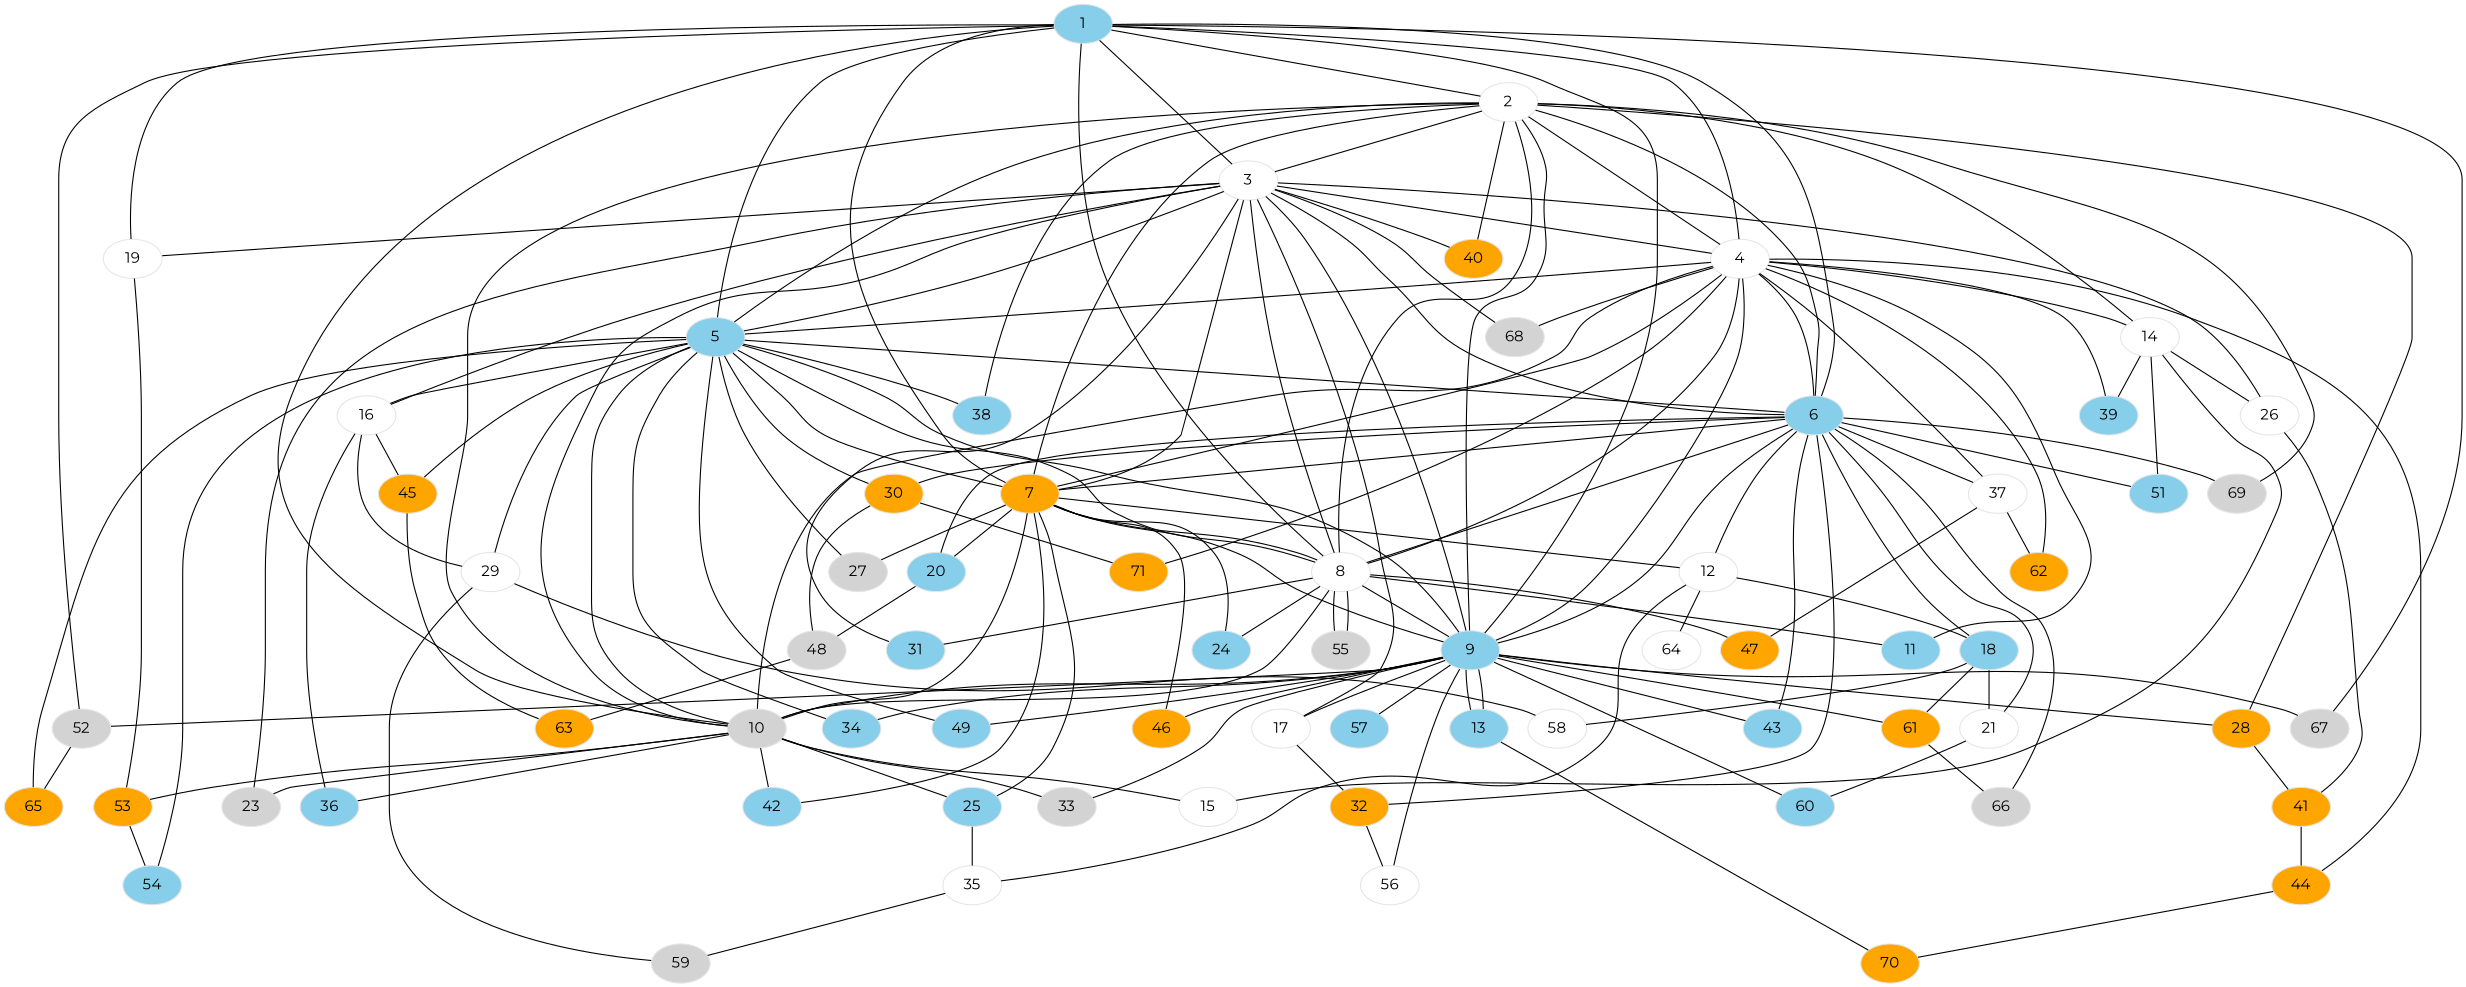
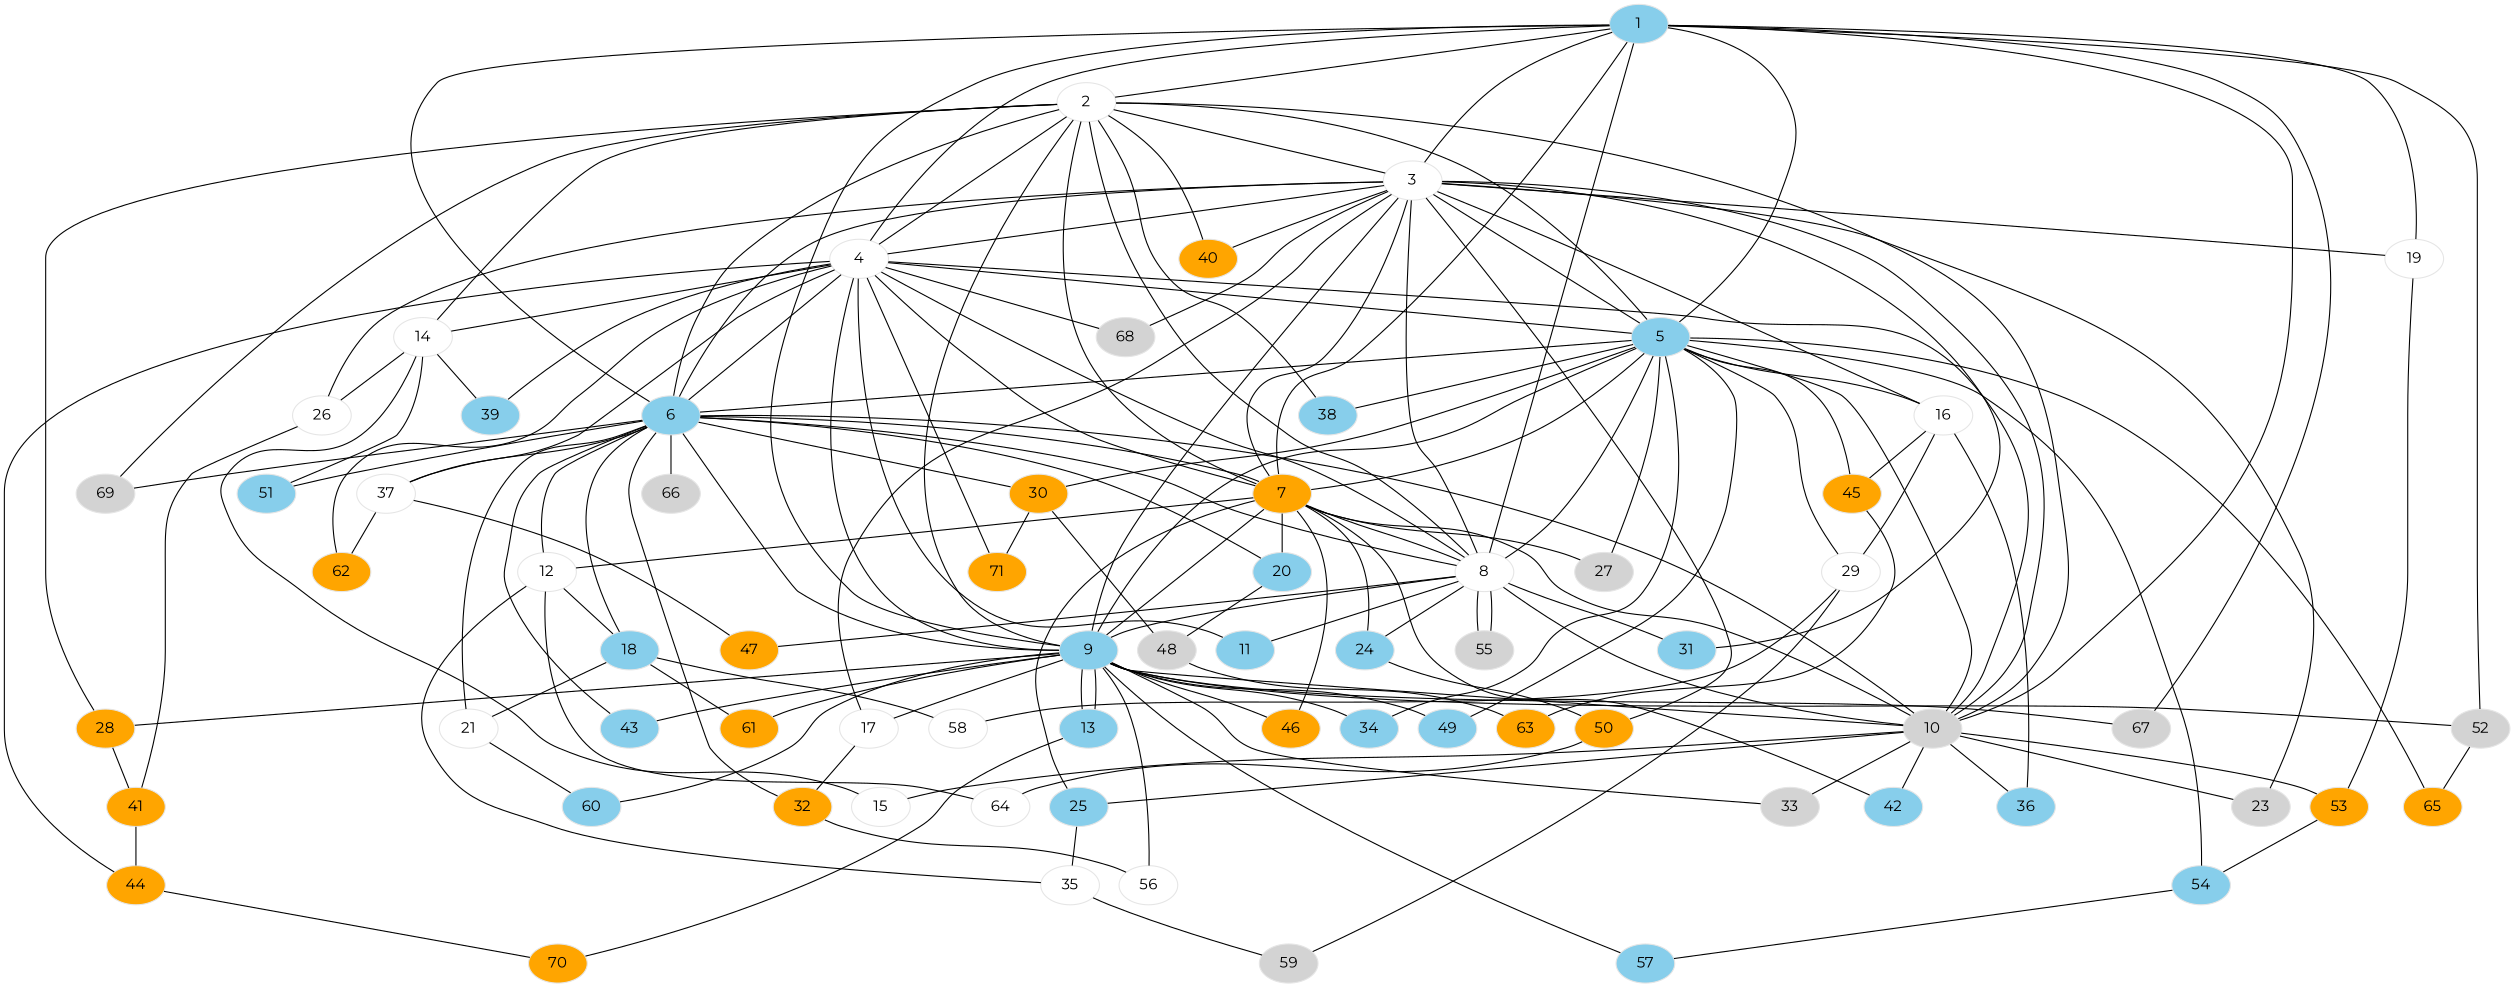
edge "6" -- "10": added
node "50": added
edge "61" -- "66": removed
edge "54" -- "57": added
